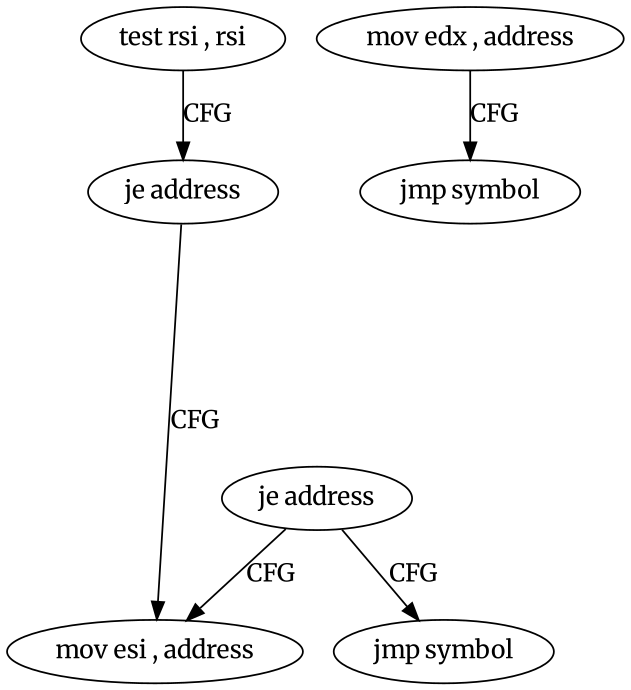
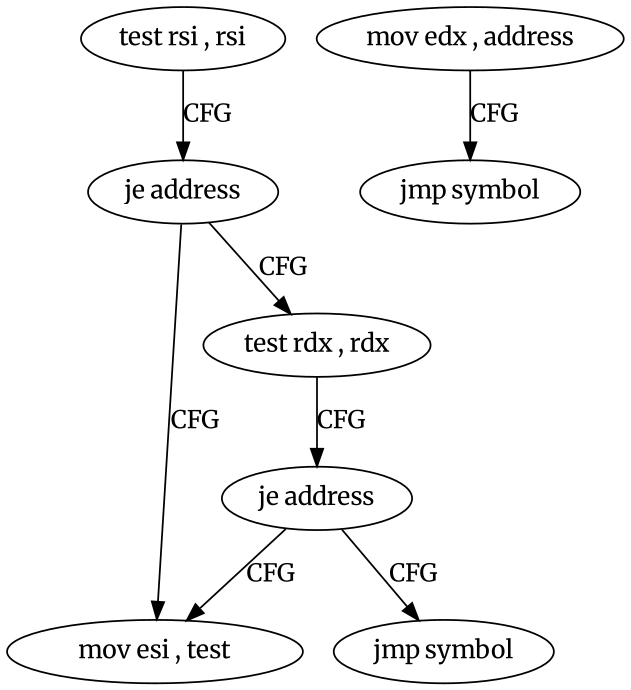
node "test rdx , rdx": added
node "mov esi , address": label "mov esi , address" -> "mov esi , test"
